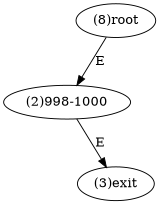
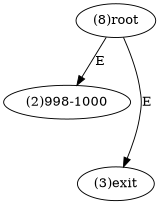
edge "(2)998-1000" -> "(3)exit": now "(8)root" -> "(3)exit"
